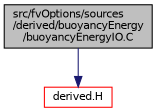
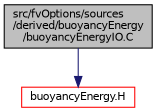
node "derived.H": label "derived.H" -> "buoyancyEnergy.H"
